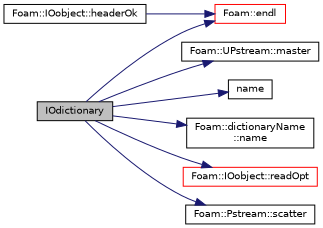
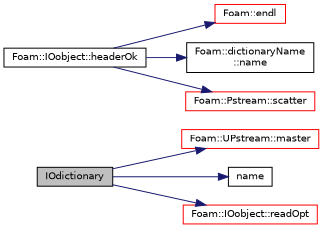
node "Foam::UPstream::master": color black -> red
edge "IOdictionary" -> "Foam::endl": removed
edge "IOdictionary" -> "Foam::dictionaryName ::name": now "Foam::IOobject::headerOk" -> "Foam::dictionaryName ::name"
edge "IOdictionary" -> "Foam::Pstream::scatter": now "Foam::IOobject::headerOk" -> "Foam::Pstream::scatter"
node "Foam::Pstream::scatter": color black -> red
